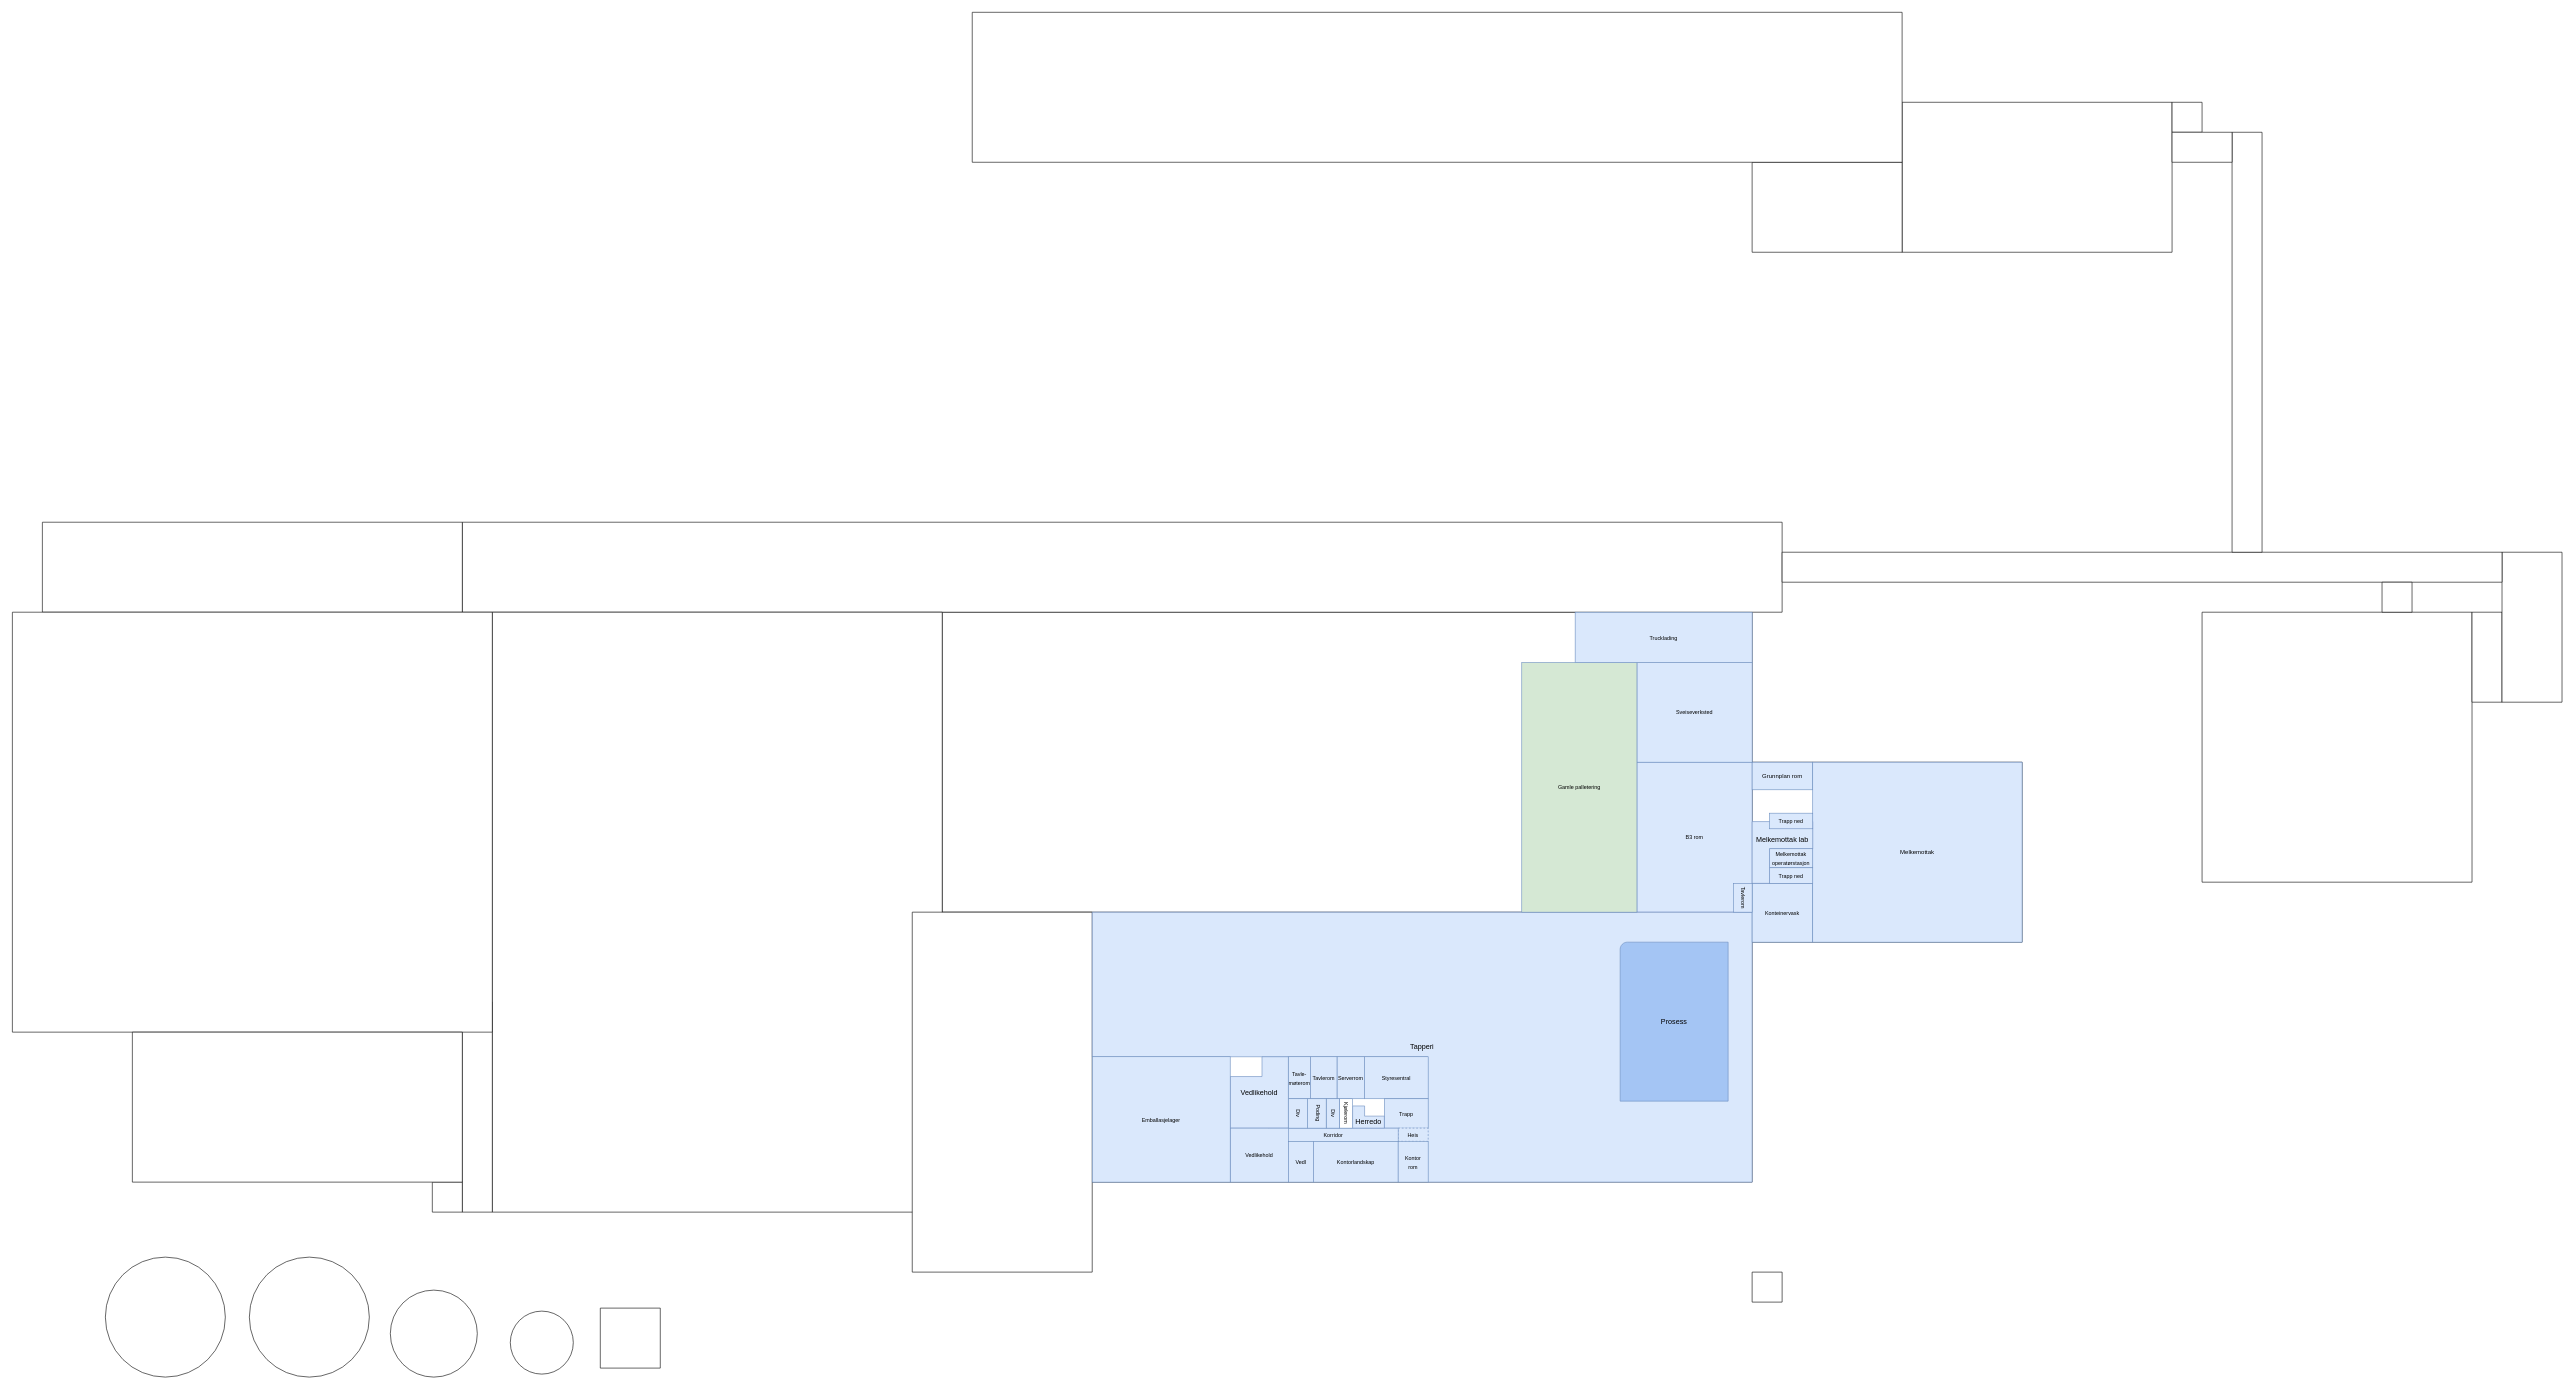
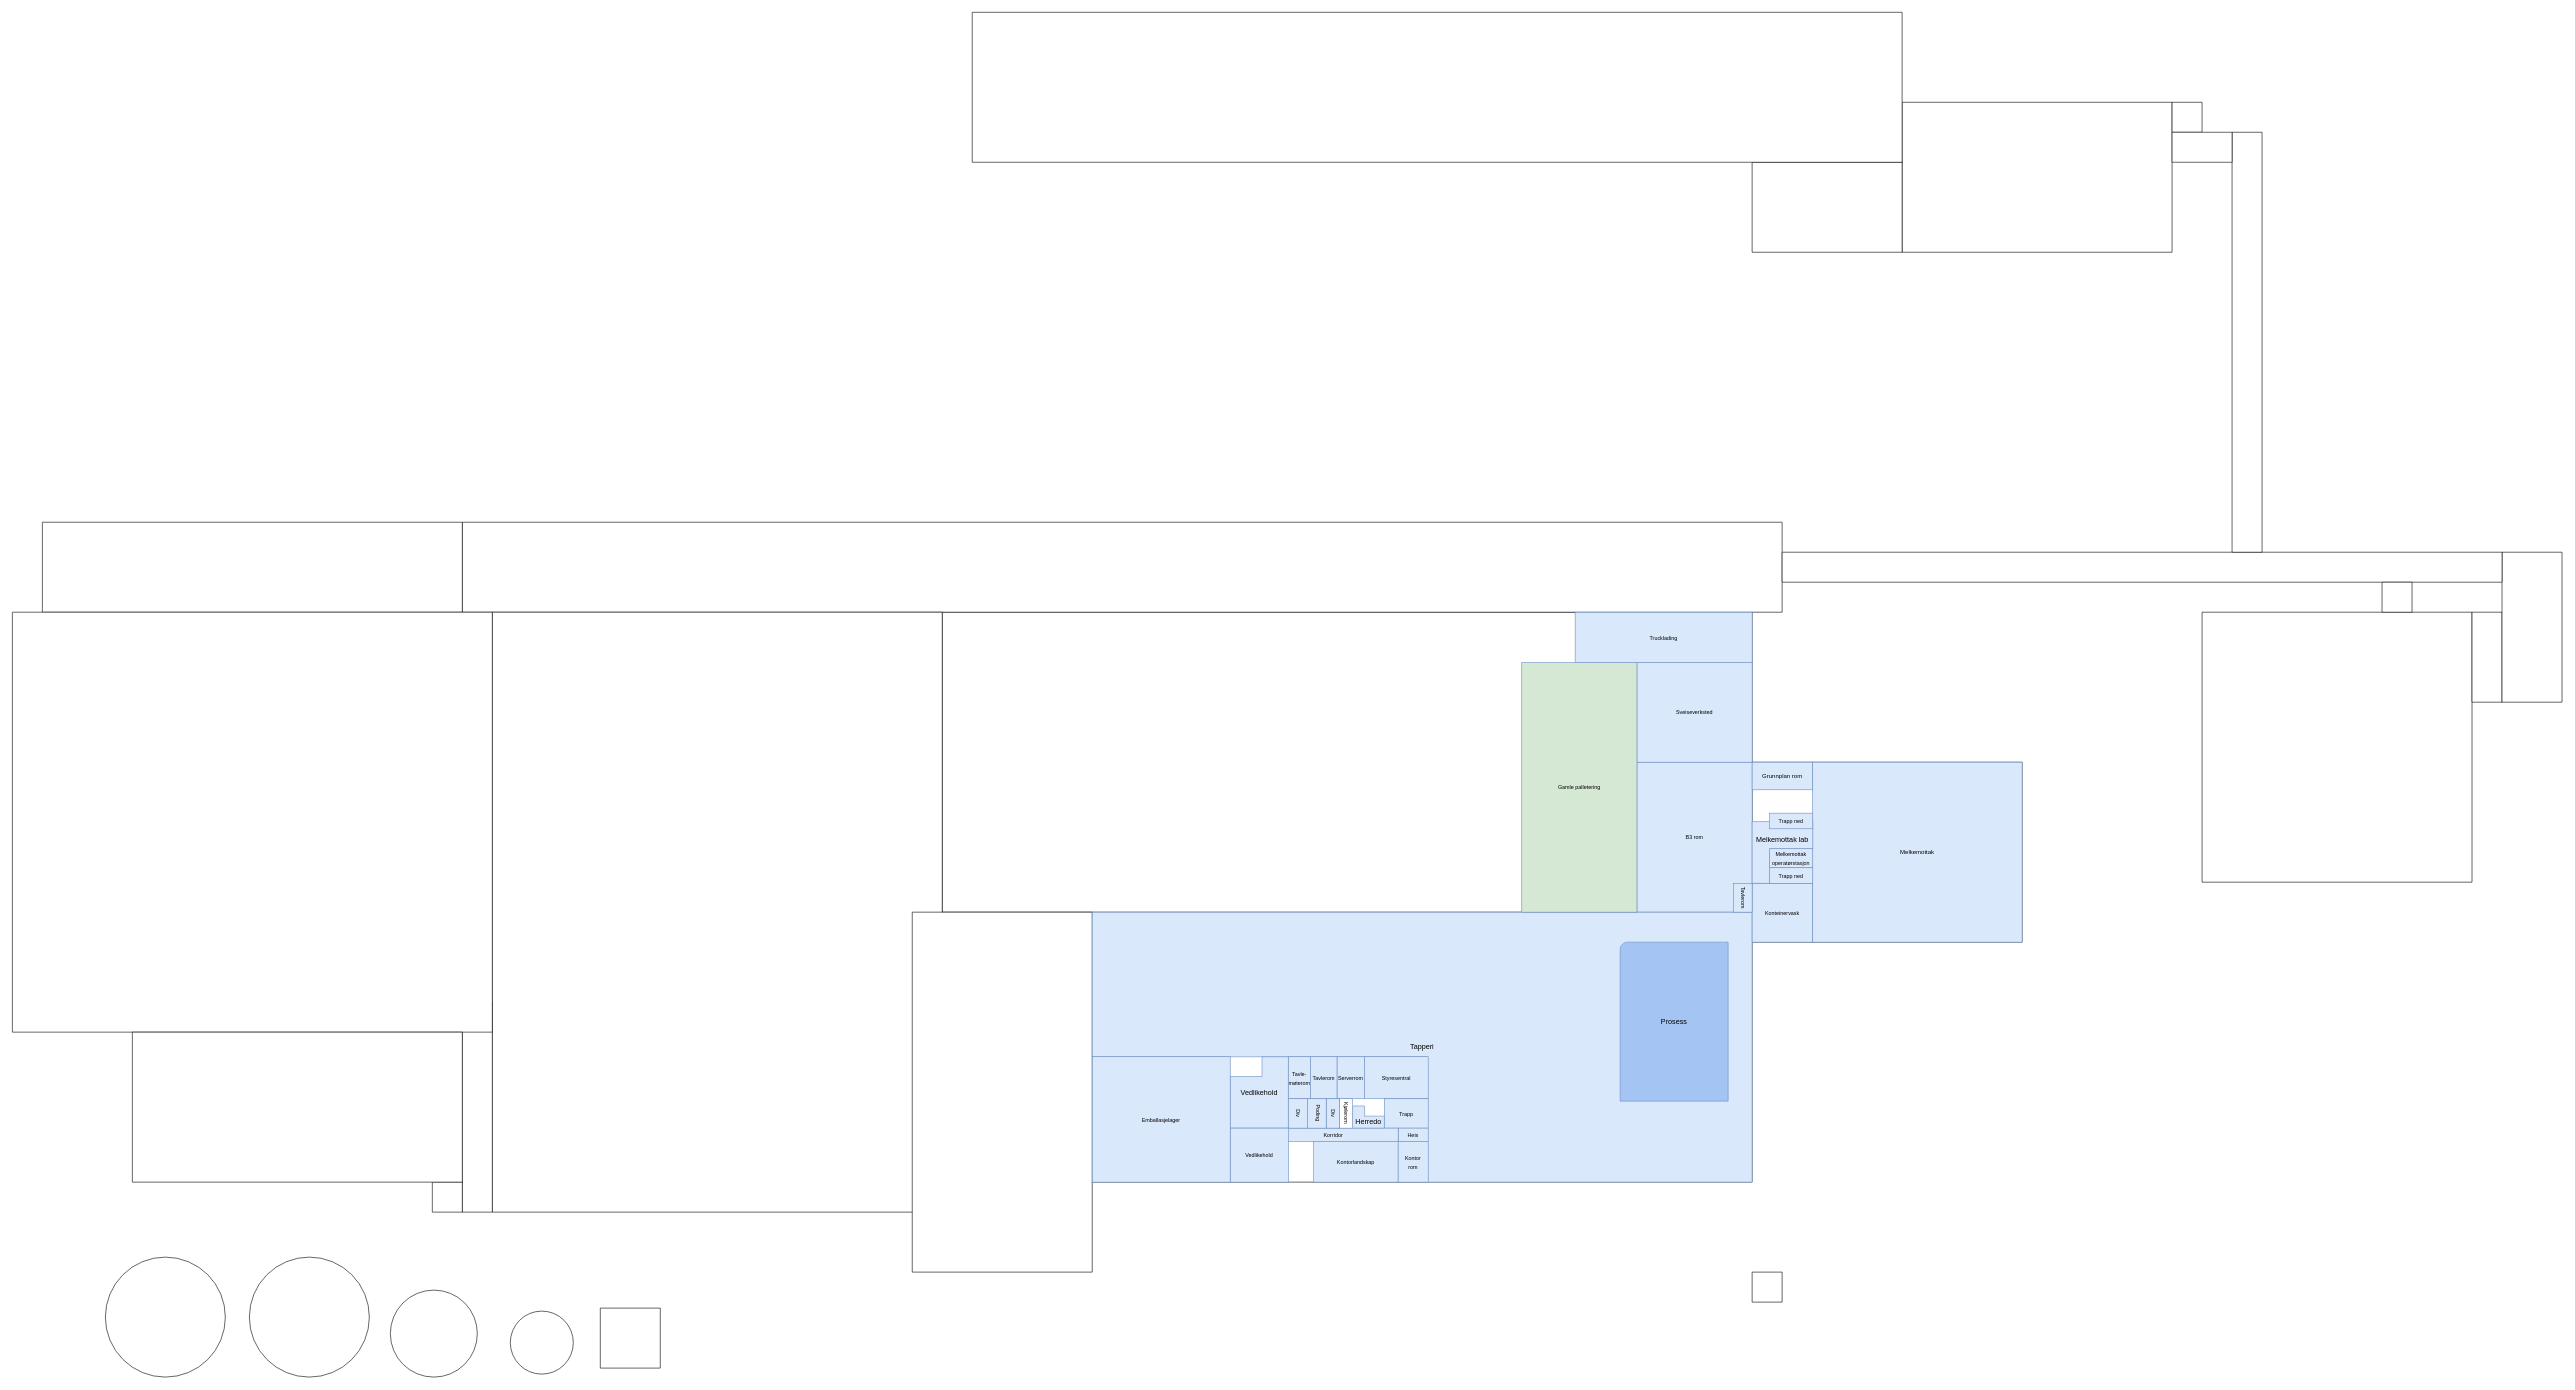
node "Heis": style dashed -> solid
node "Vedl": removed
